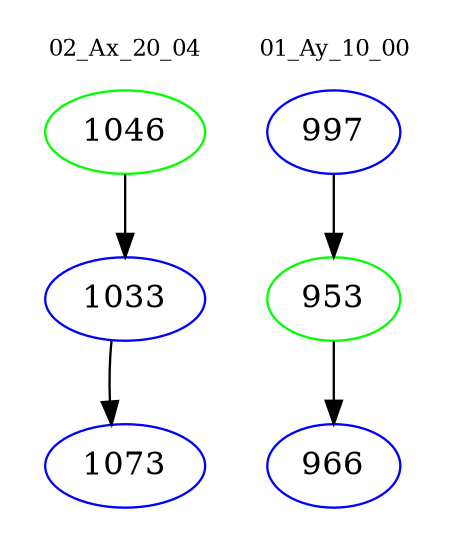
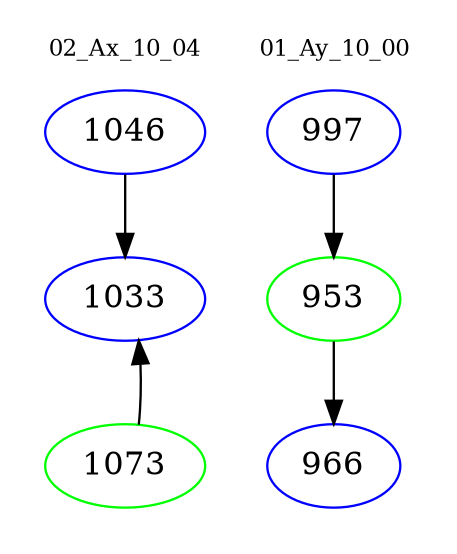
cluster "02_Ax_20_04": label "02_Ax_20_04" -> "02_Ax_10_04"
node "1046": color green -> blue
edge "1033" -> "1073": reversed
node "1073": color blue -> green
